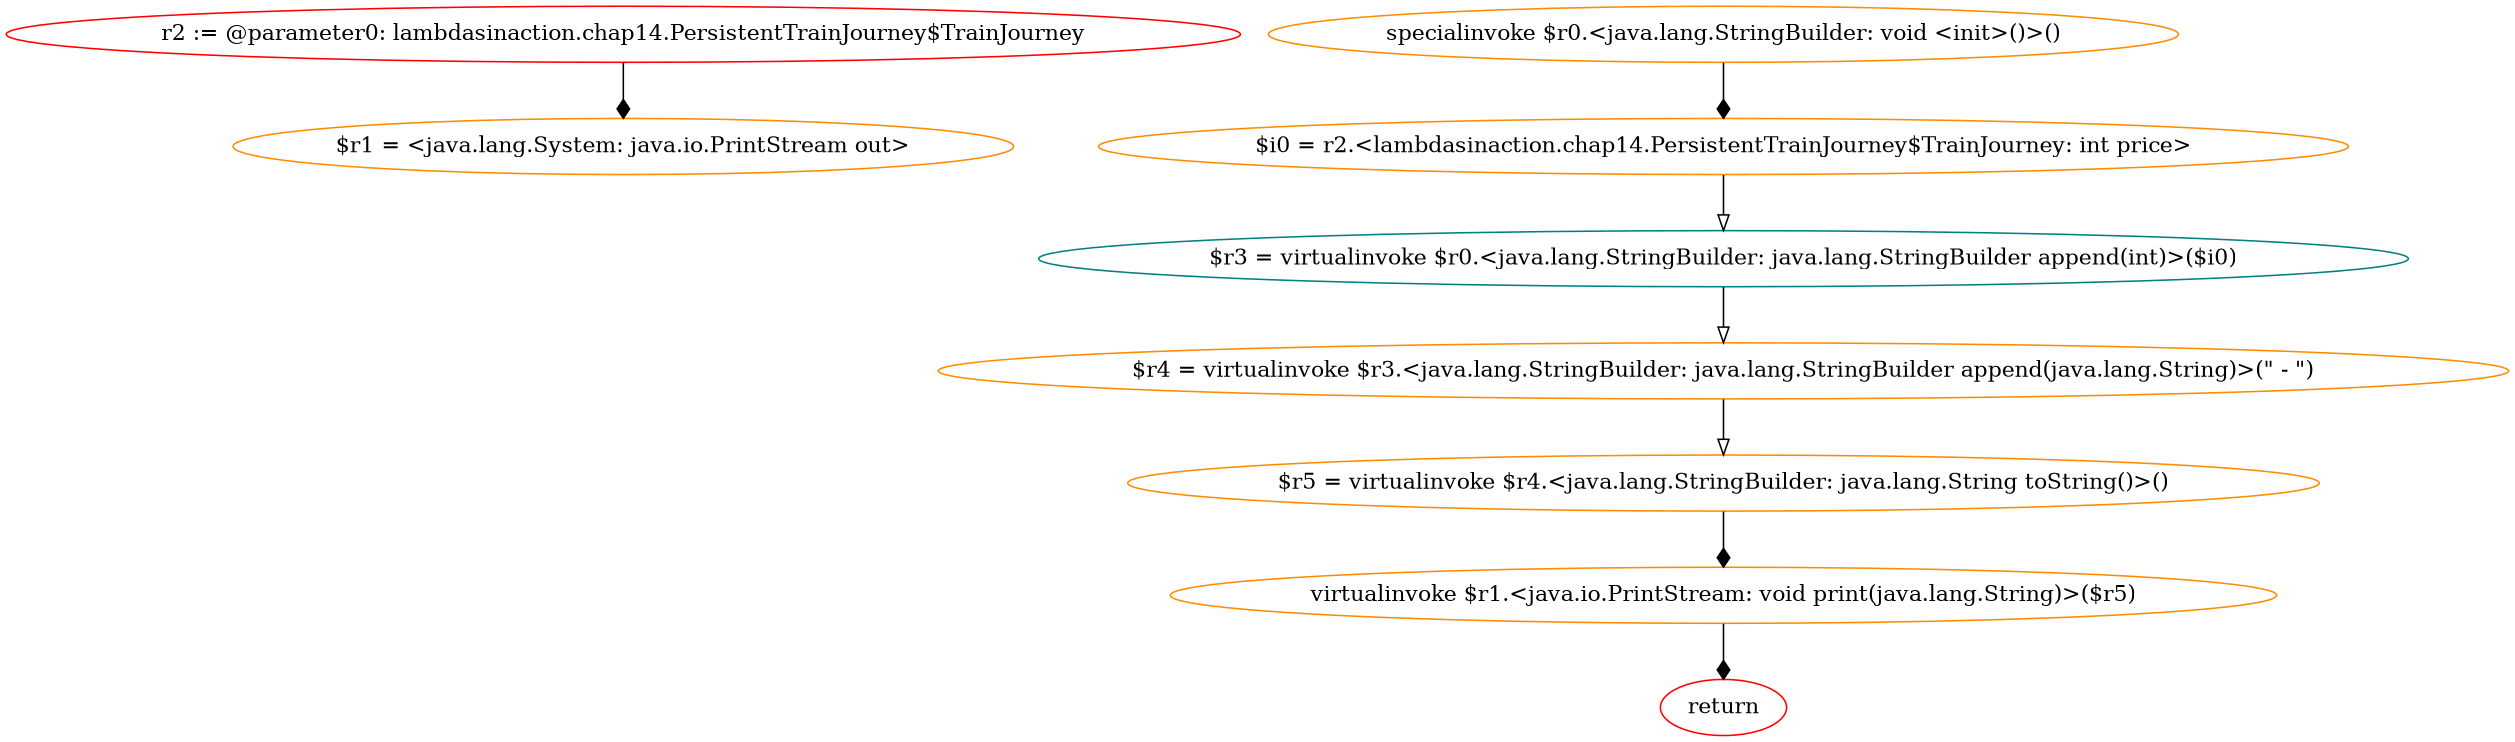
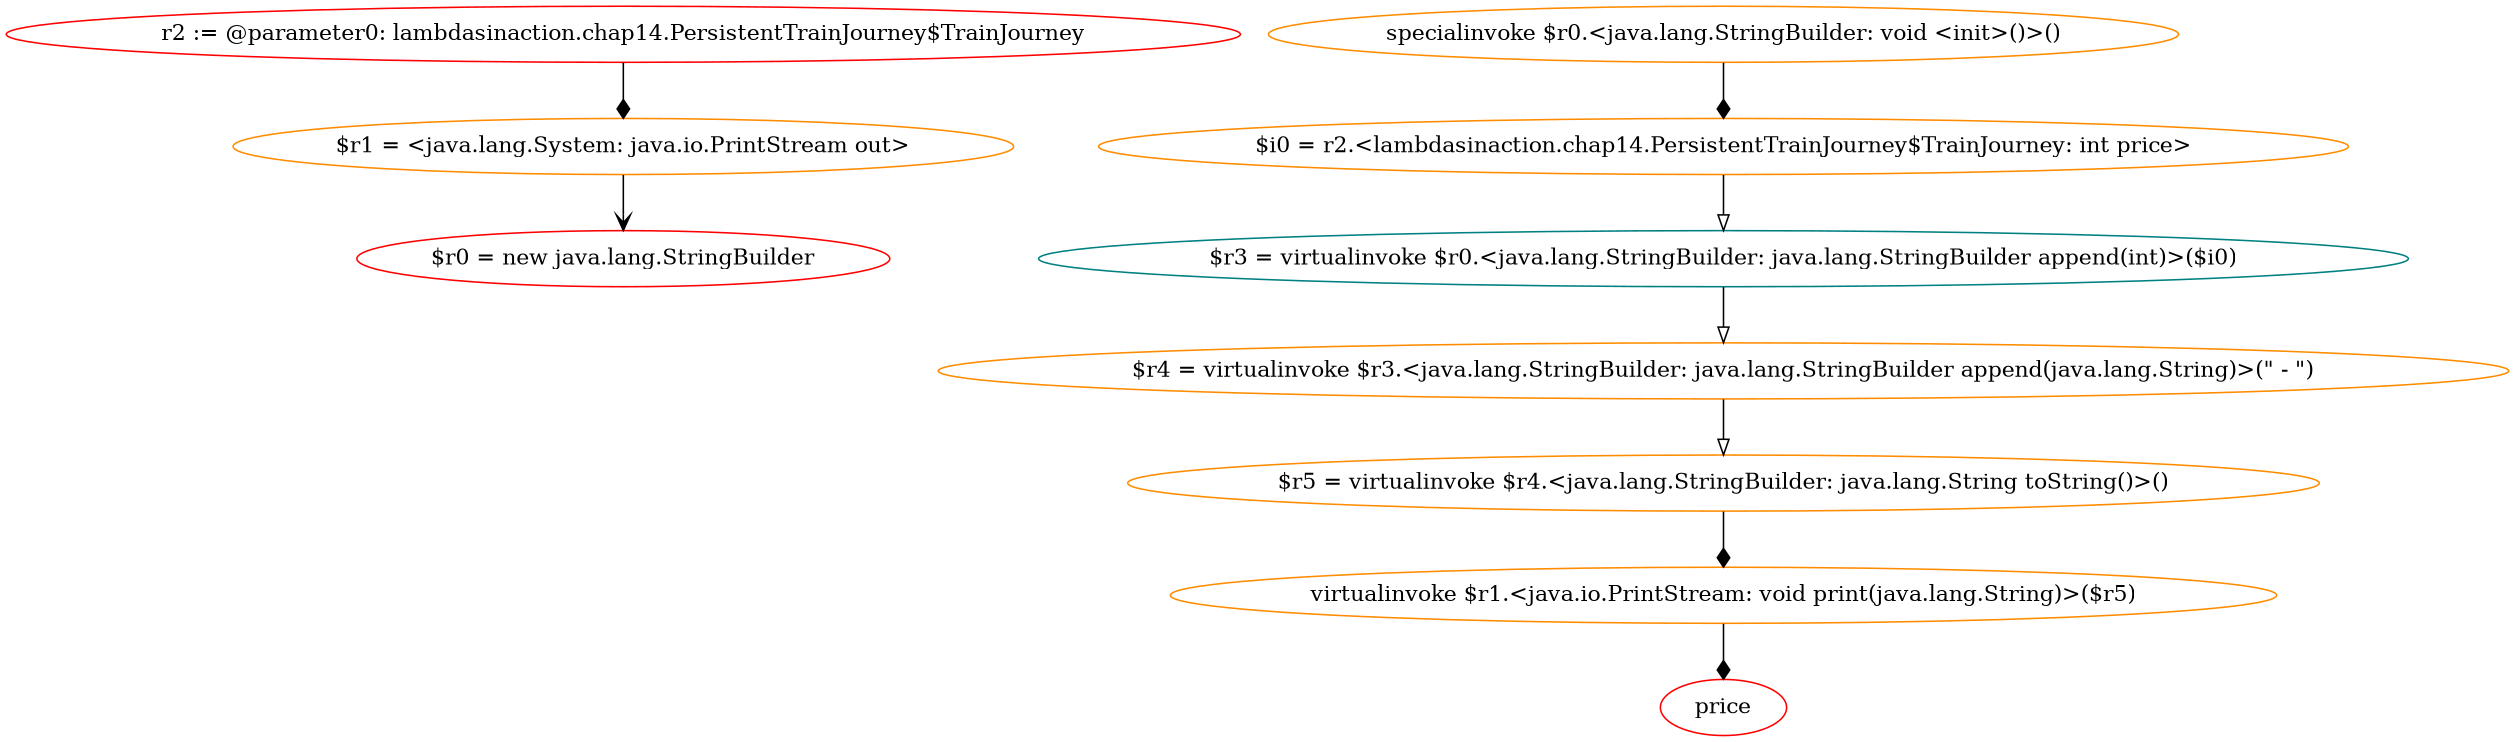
node "$r0 = new java.lang.StringBuilder": added
node "return": label "return" -> "price"
